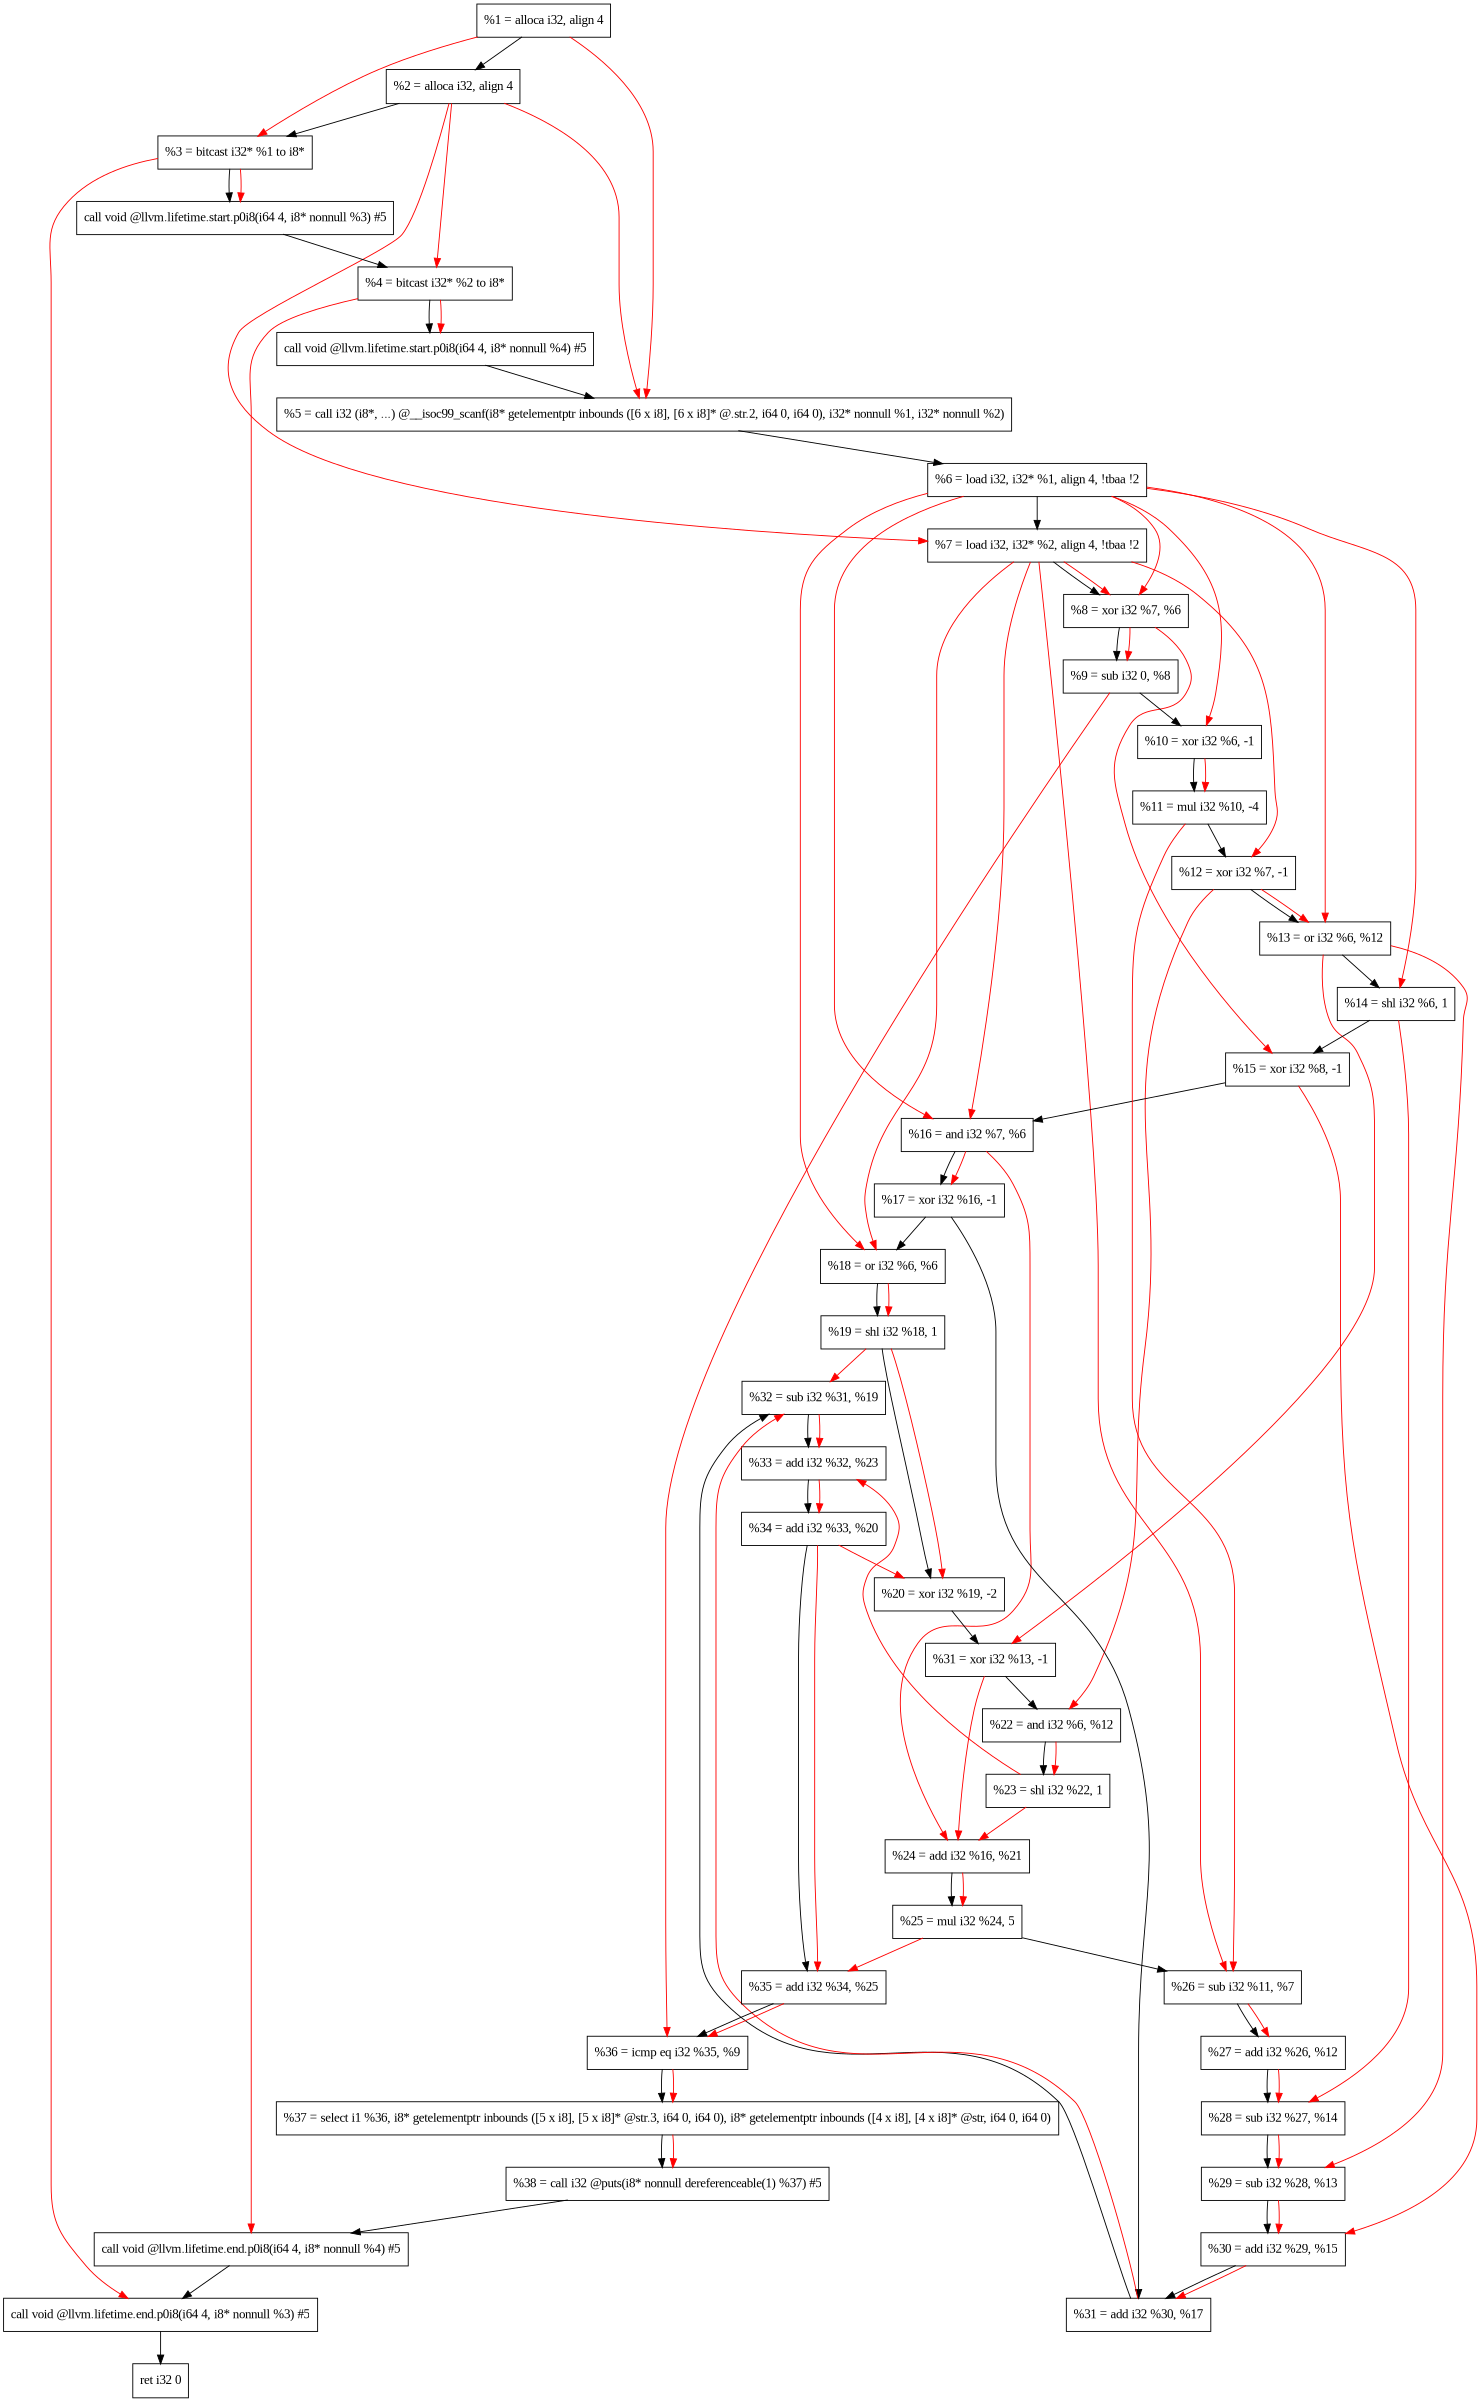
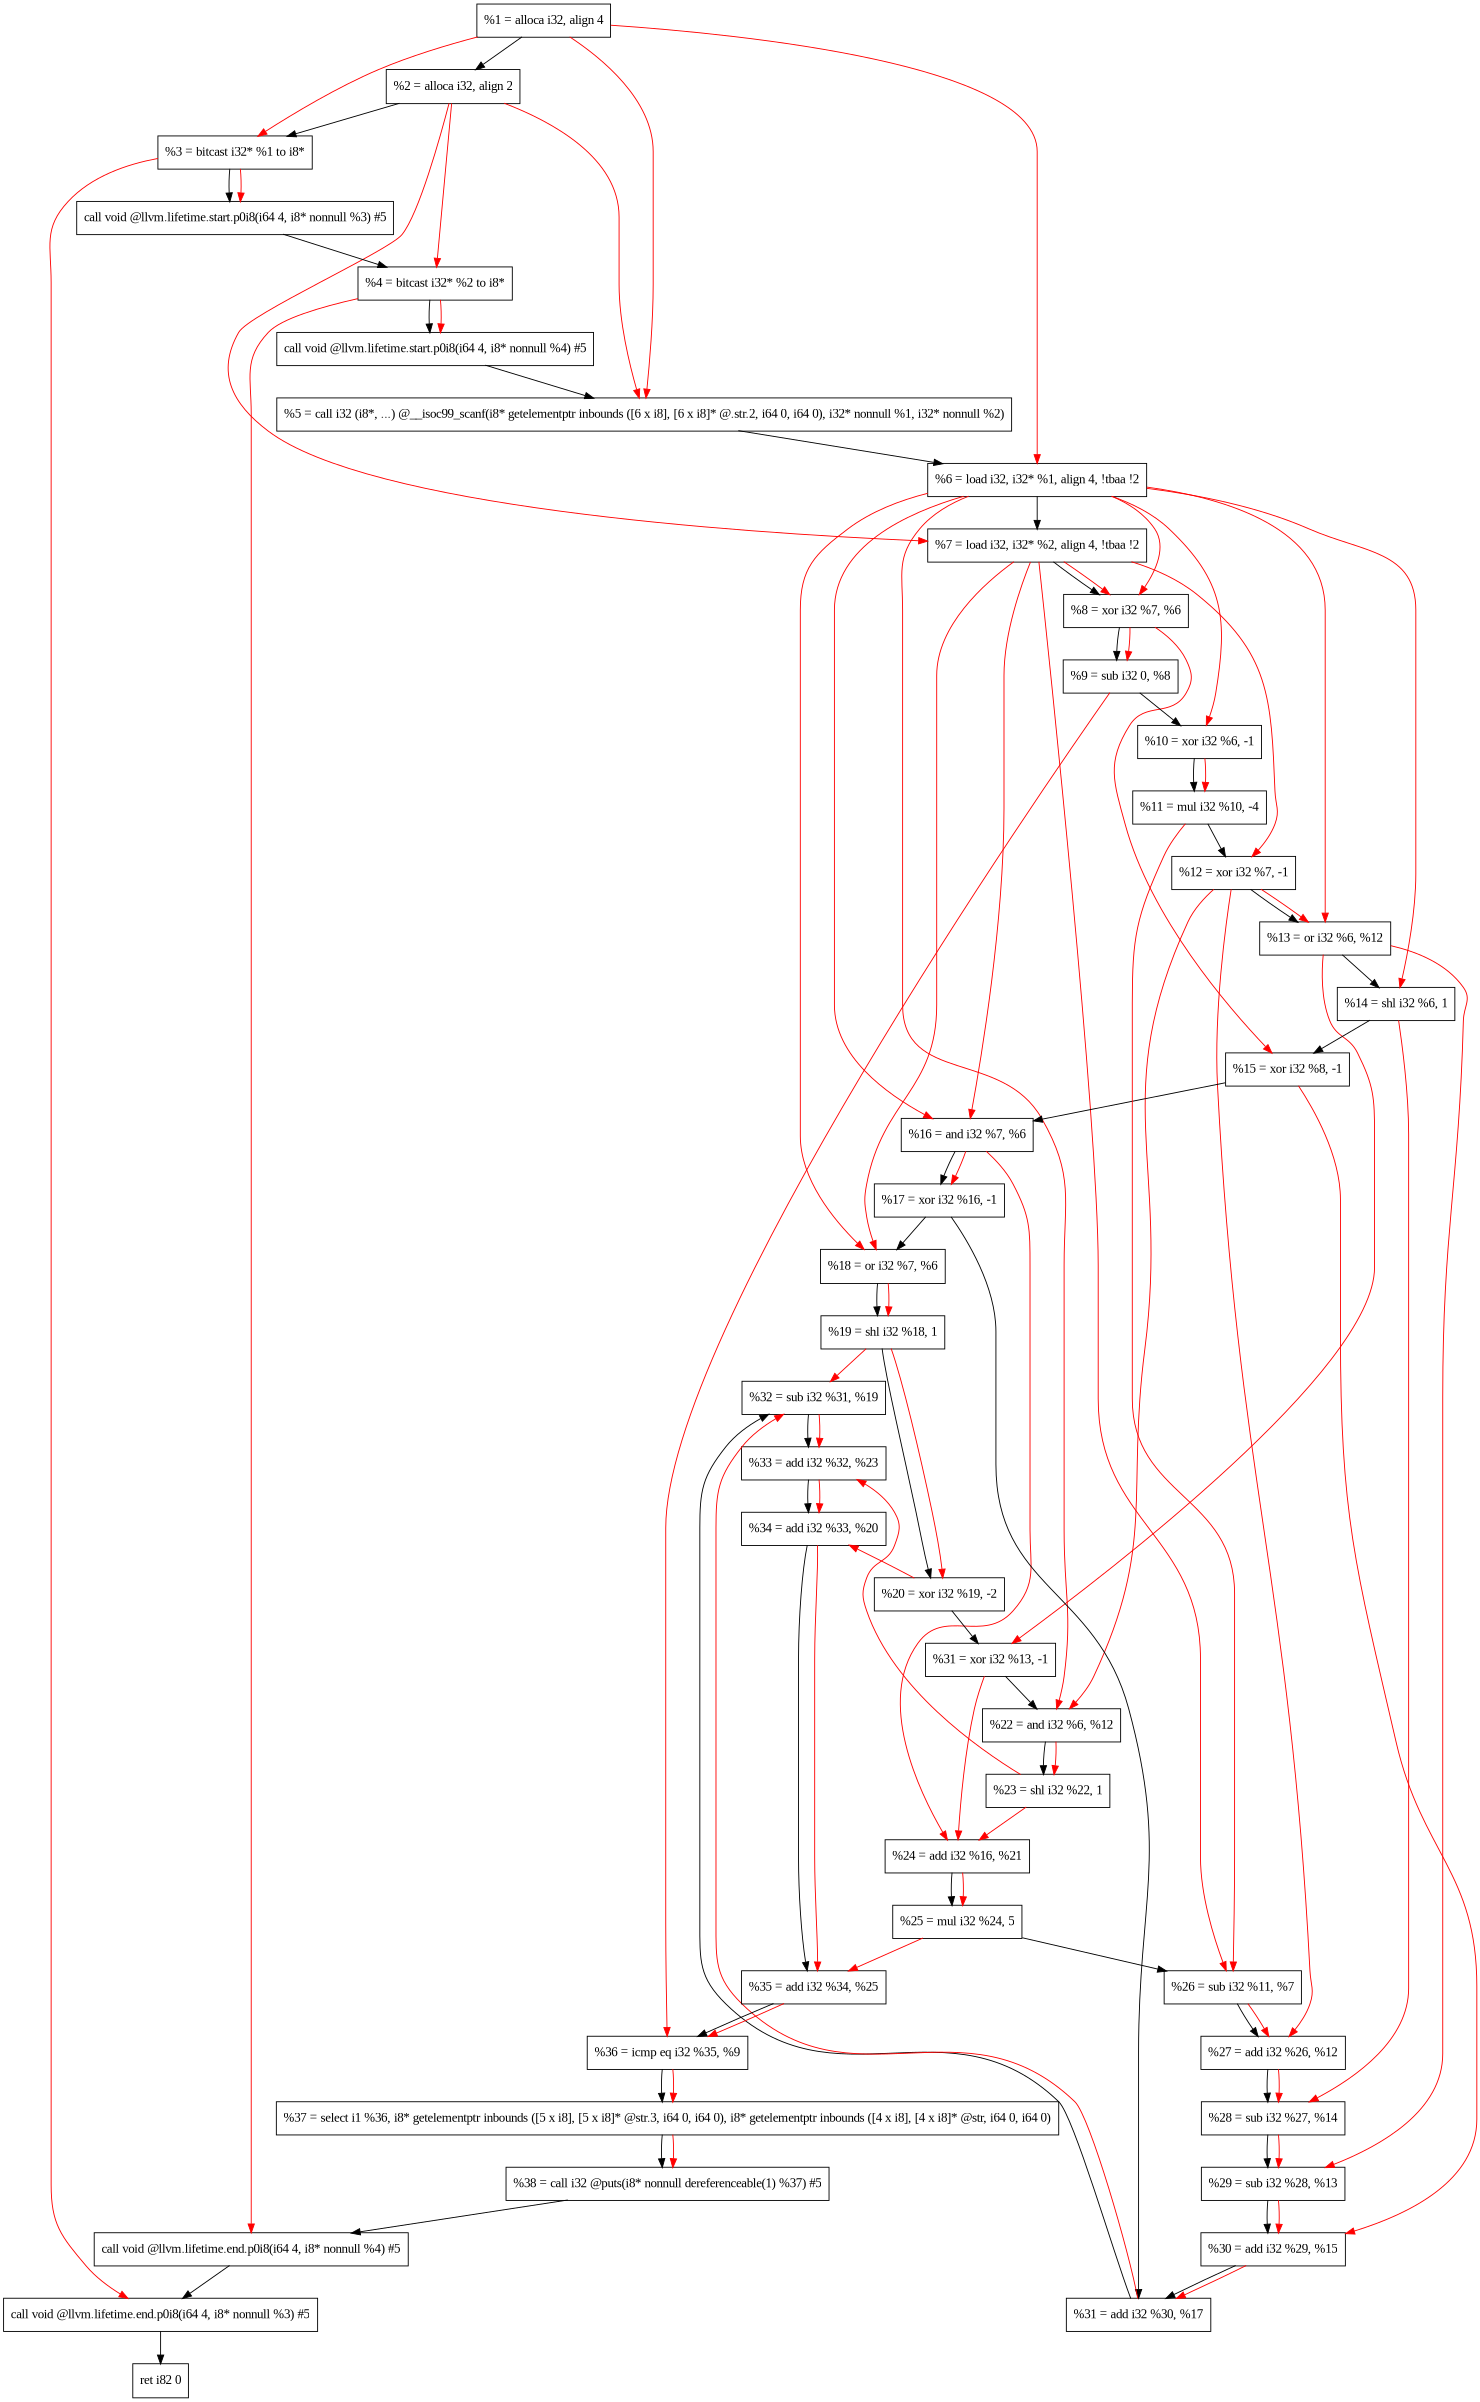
node "%2 = alloca i32, align 4": label "%2 = alloca i32, align 4" -> "%2 = alloca i32, align 2"
edge "%1 = alloca i32, align 4" -> "%6 = load i32, i32* %1, align 4, !tbaa !2": added
edge "%6 = load i32, i32* %1, align 4, !tbaa !2" -> "%22 = and i32 %6, %12": added
node "%18 = or i32 %6, %6": label "%18 = or i32 %6, %6" -> "%18 = or i32 %7, %6"
edge "%12 = xor i32 %7, -1" -> "%27 = add i32 %26, %12": added
edge "%34 = add i32 %33, %20" -> "%20 = xor i32 %19, -2": reversed
node "ret i32 0": label "ret i32 0" -> "ret i82 0"
